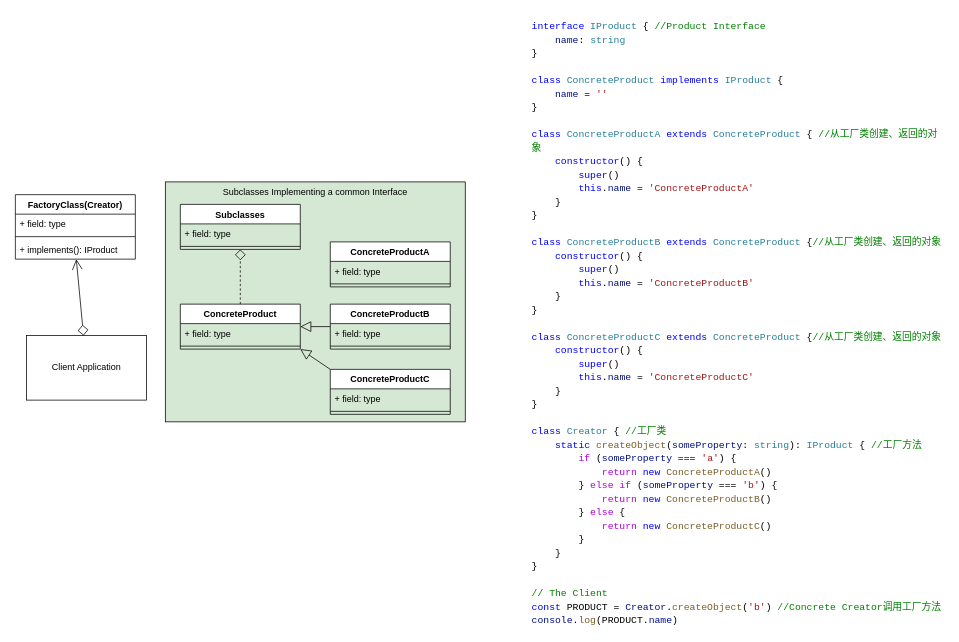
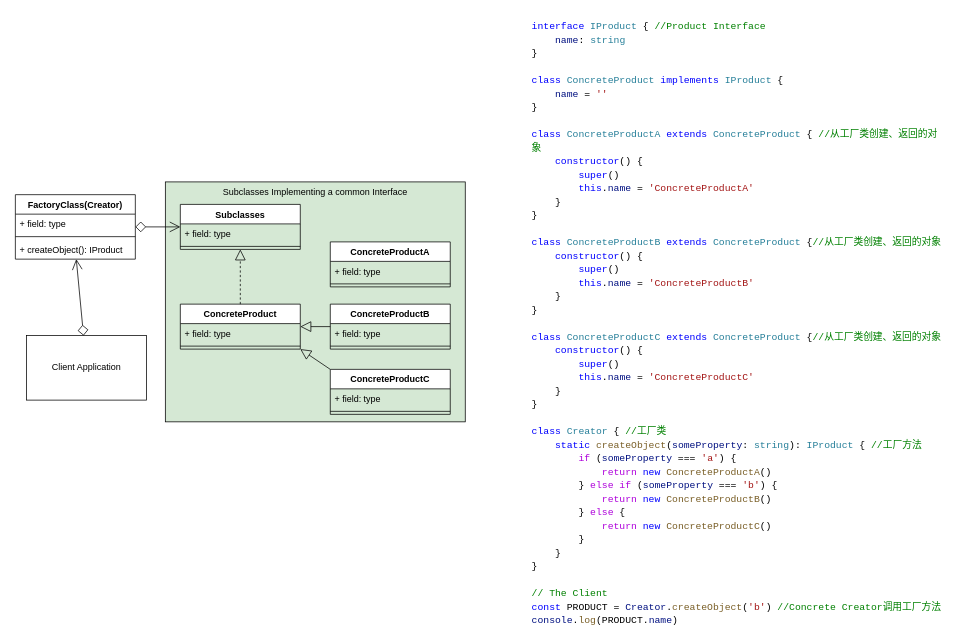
edge "FactoryClass(Creator)" -- "Subclasses": added
node "+ implements(): IProduct": label "+ implements(): IProduct" -> "+ createObject(): IProduct"
edge "ConcreteProduct" -> "Subclasses": arrowhead diamond -> block
